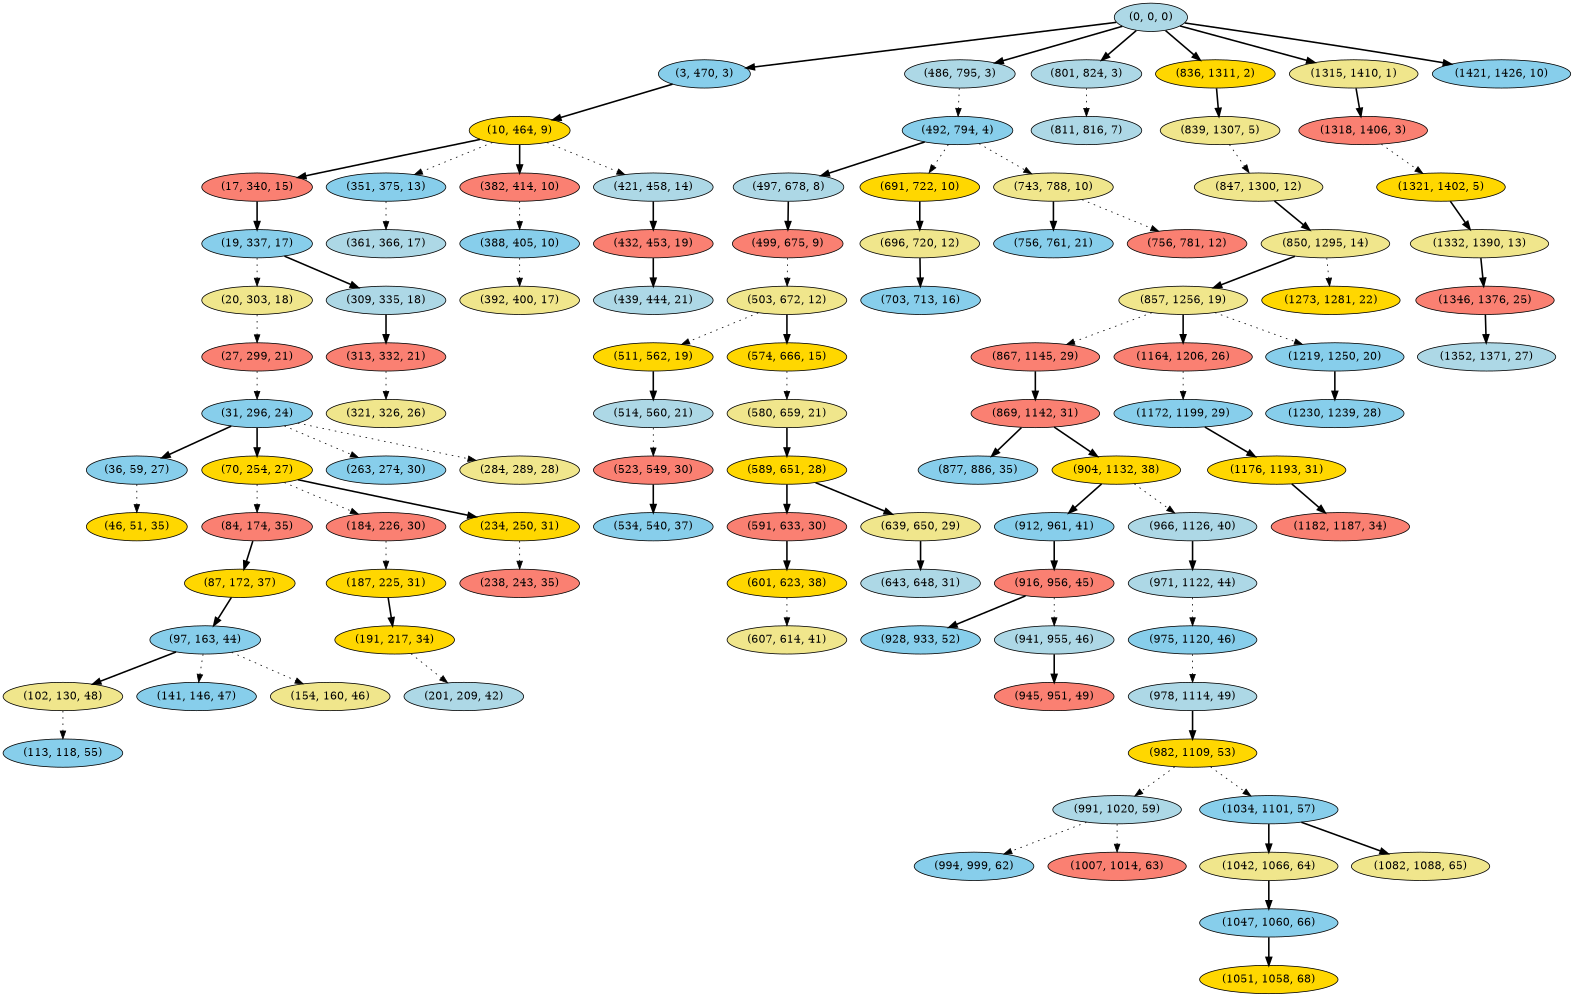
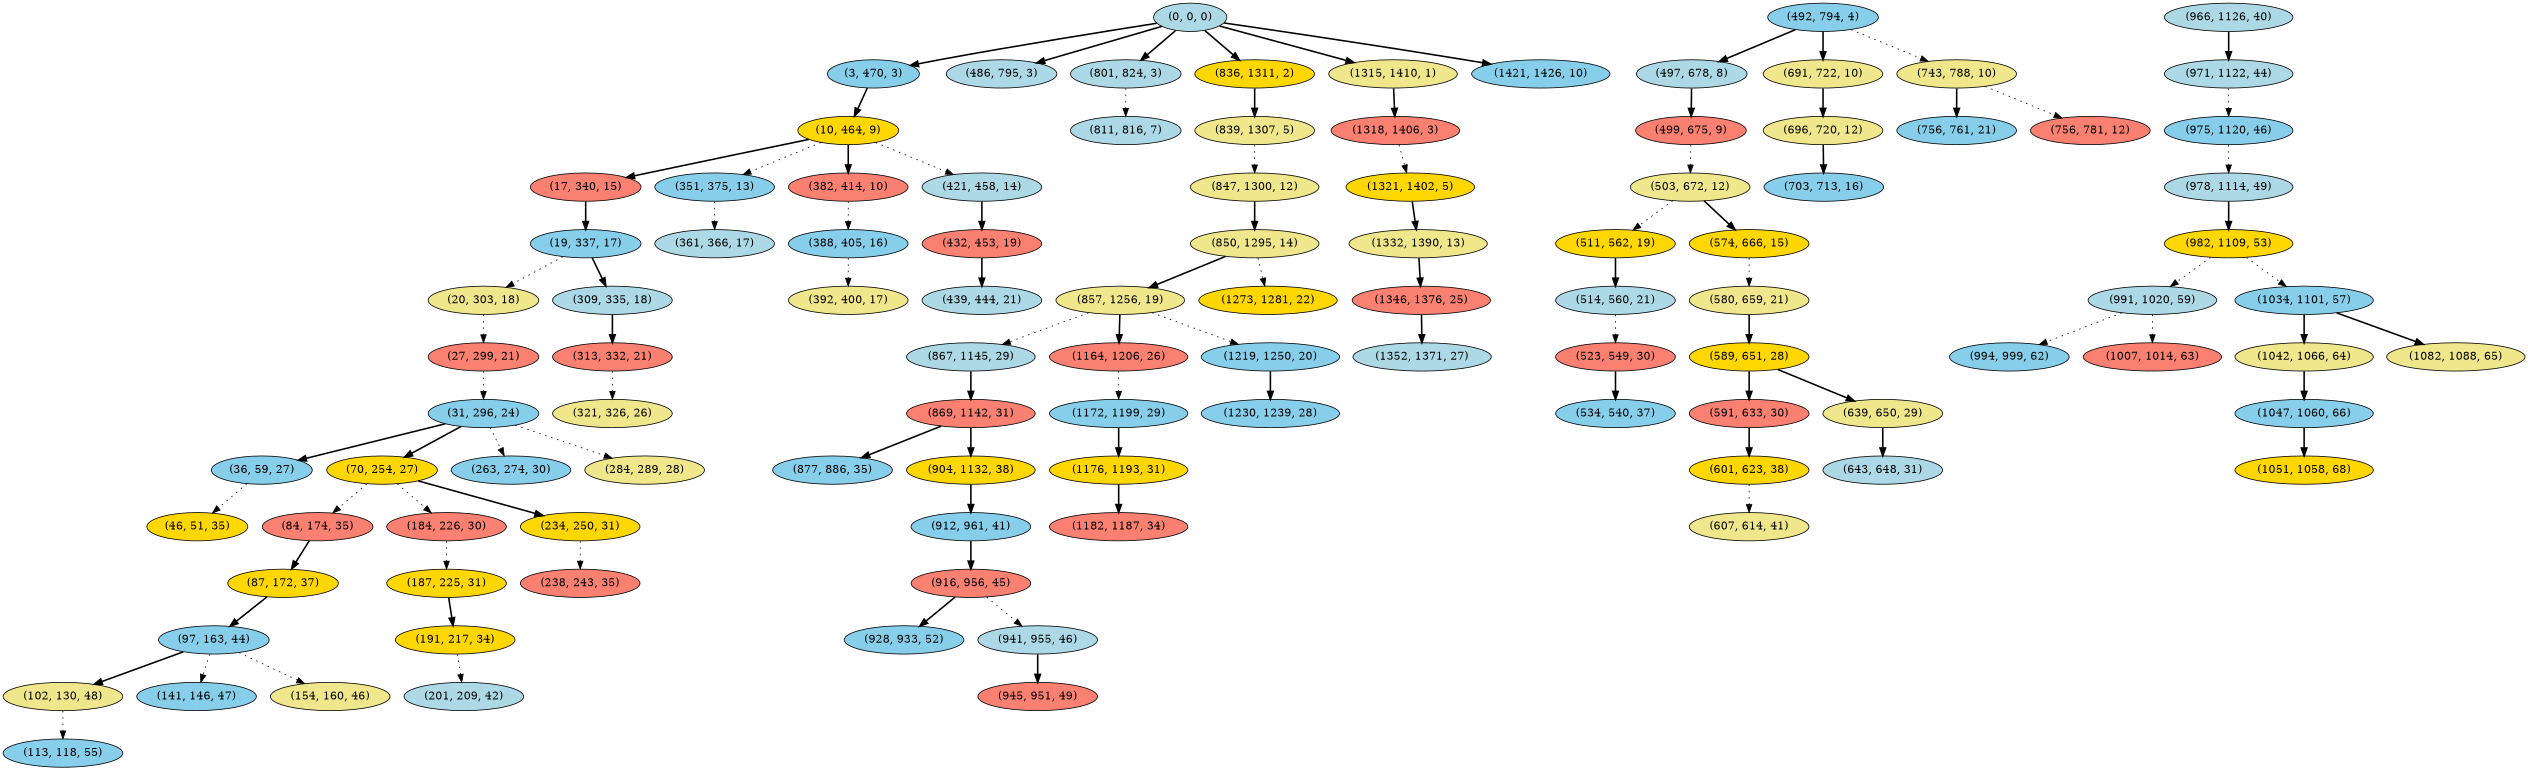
edge "(486, 795, 3)" -> "(492, 794, 4)": removed
edge "(492, 794, 4)" -> "(691, 722, 10)": style dotted -> bold
node "(691, 722, 10)": fillcolor gold -> khaki
node "(388, 405, 10)": label "(388, 405, 10)" -> "(388, 405, 16)"
node "(867, 1145, 29)": fillcolor salmon -> lightblue
edge "(904, 1132, 38)" -> "(966, 1126, 40)": removed
